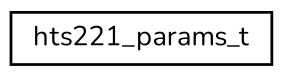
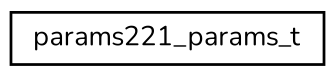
node "hts221_params_t": label "hts221_params_t" -> "params221_params_t"
